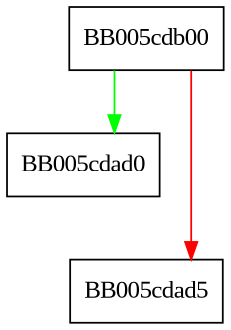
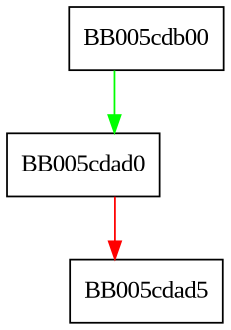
edge "BB005cdb00" -> "BB005cdad5": now "BB005cdad0" -> "BB005cdad5"
